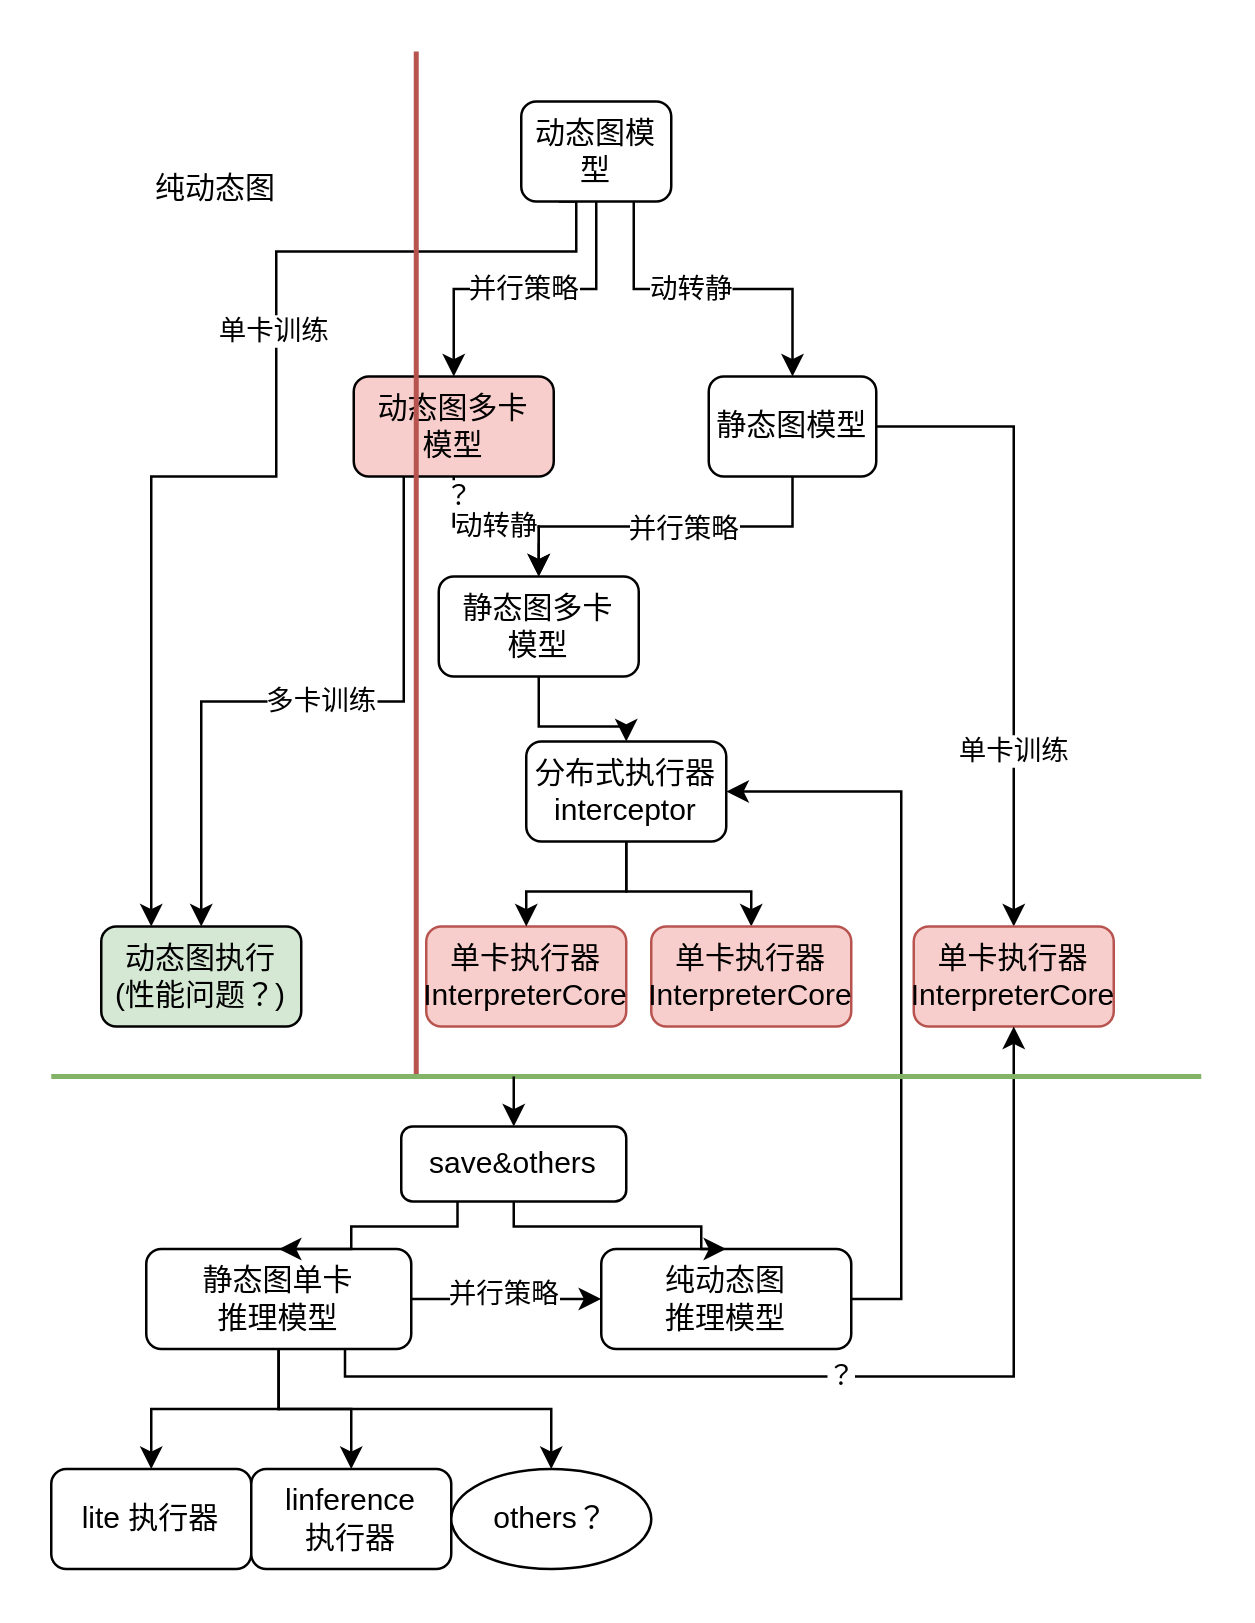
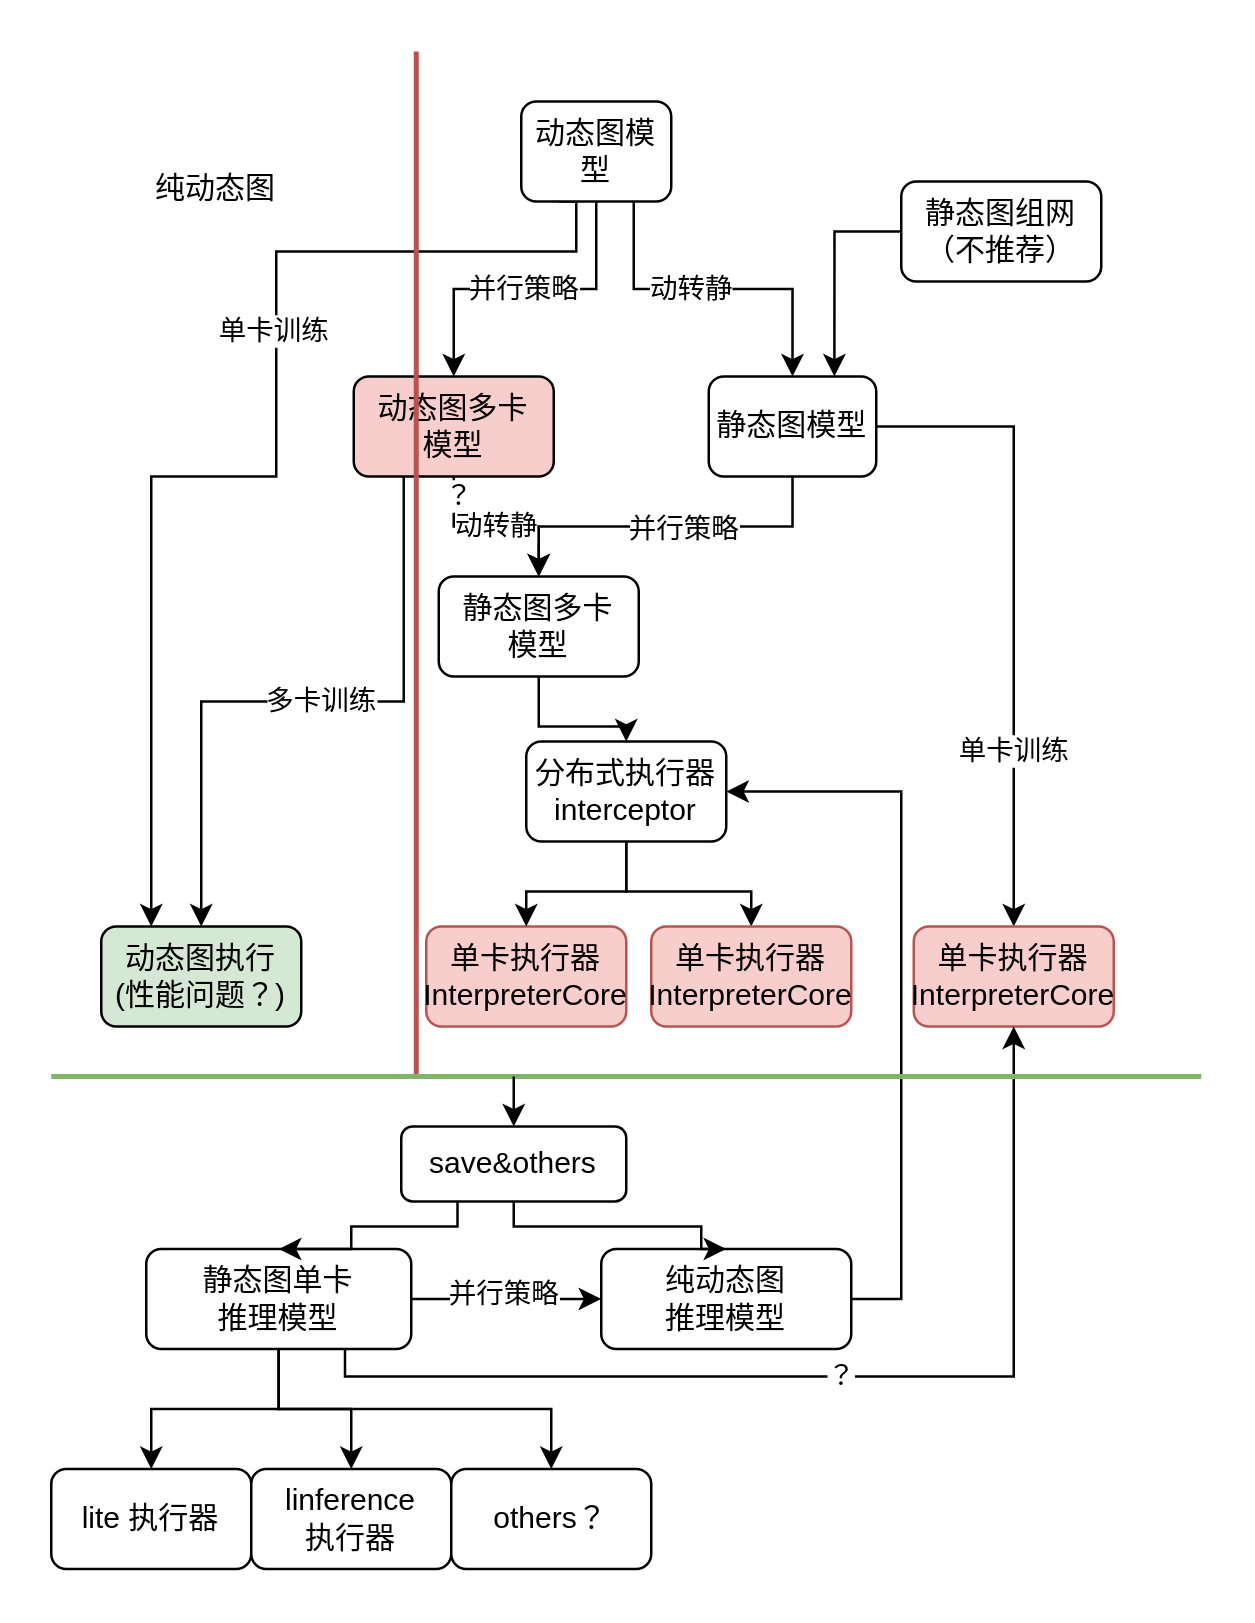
node "静态图组网 （不推荐）": added
edge "静态图组网 （不推荐）" -> "静态图模型": added
node "others？": shape ellipse -> rounded rectangle
